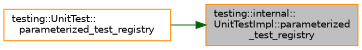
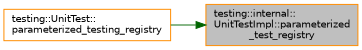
node "testing::UnitTest:: parameterized_test_registry": label "testing::UnitTest:: parameterized_test_registry" -> "testing::UnitTest:: parameterized_testing_registry"
